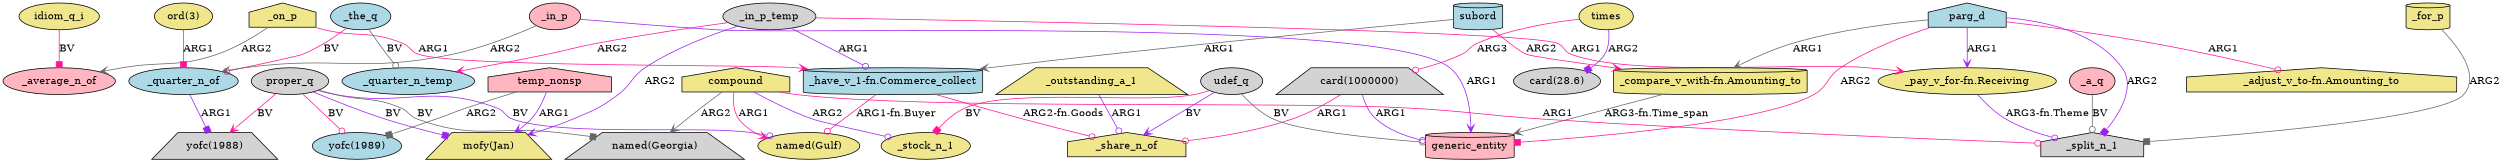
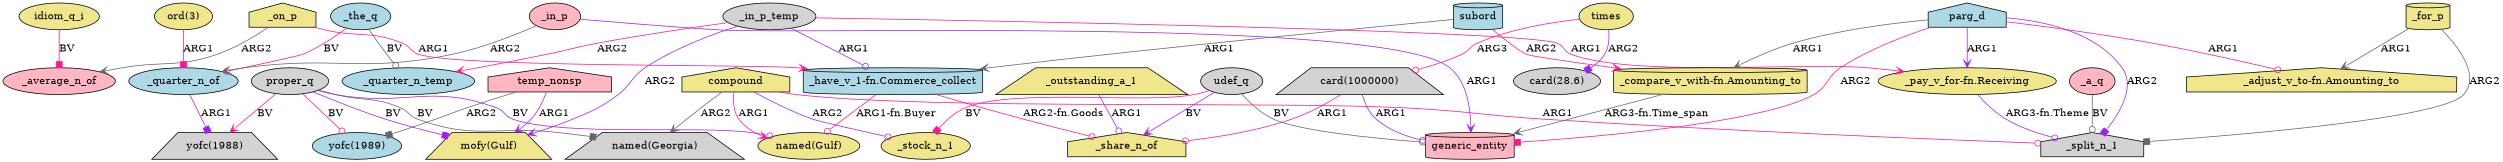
edge "_for_p" -> "_adjust_v_to-fn.Amounting_to": added, label "ARG1"
node "mofy(Jan)": label "mofy(Jan)" -> "mofy(Gulf)"
